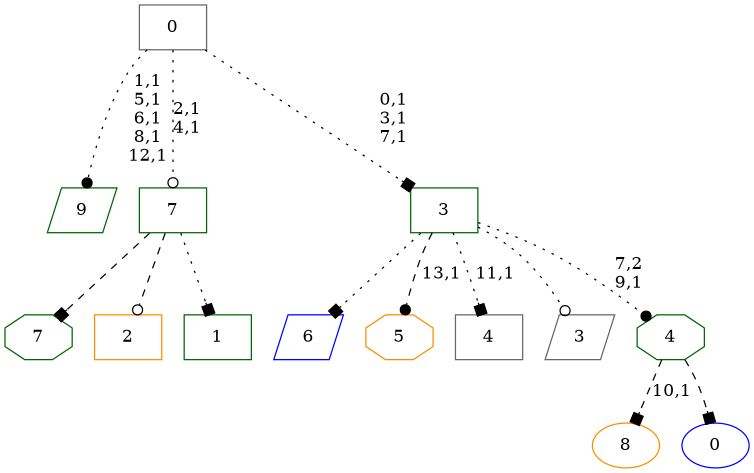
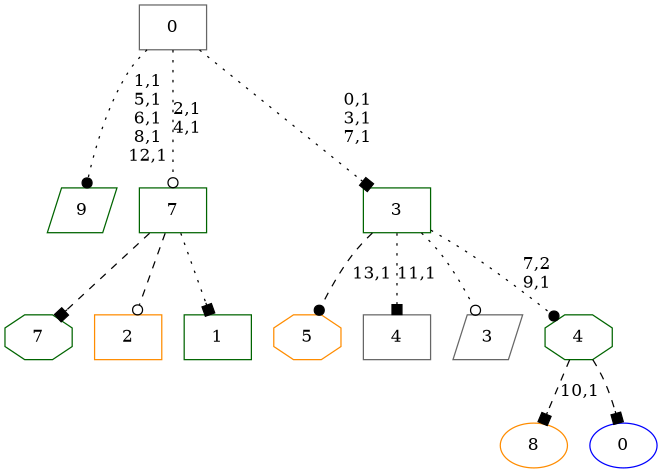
node "6": removed
